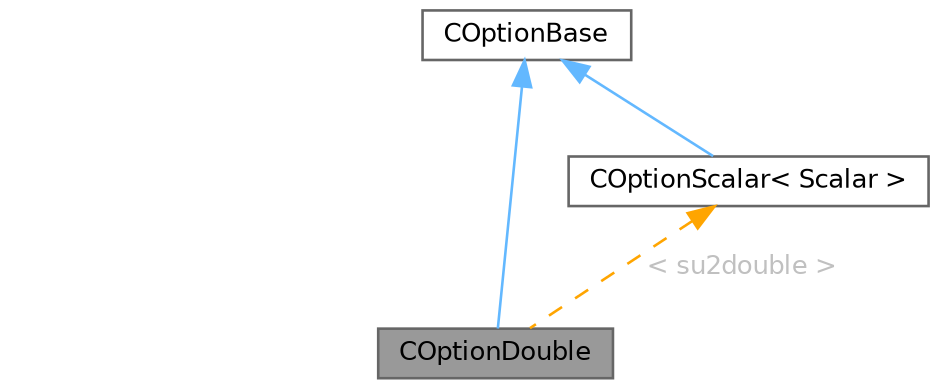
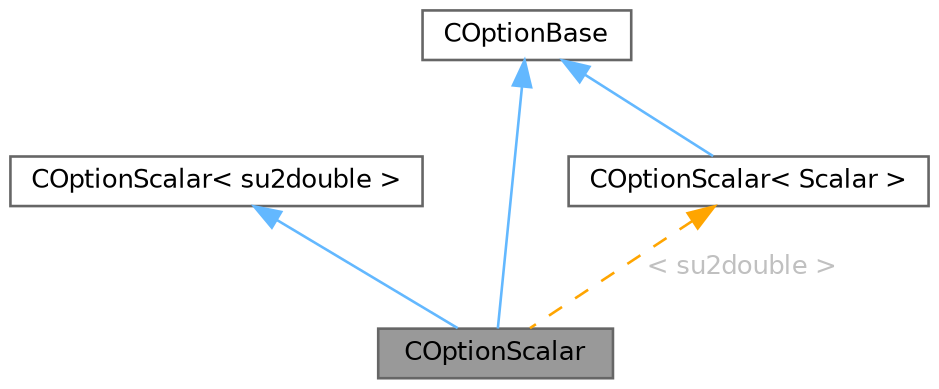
node "COptionScalar< su2double >": added
node "COptionDouble": label "COptionDouble" -> "COptionScalar"
